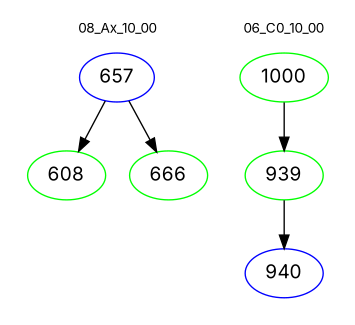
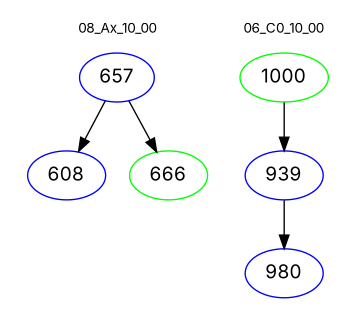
node "608": color green -> blue
node "939": color green -> blue
node "940": label "940" -> "980"
